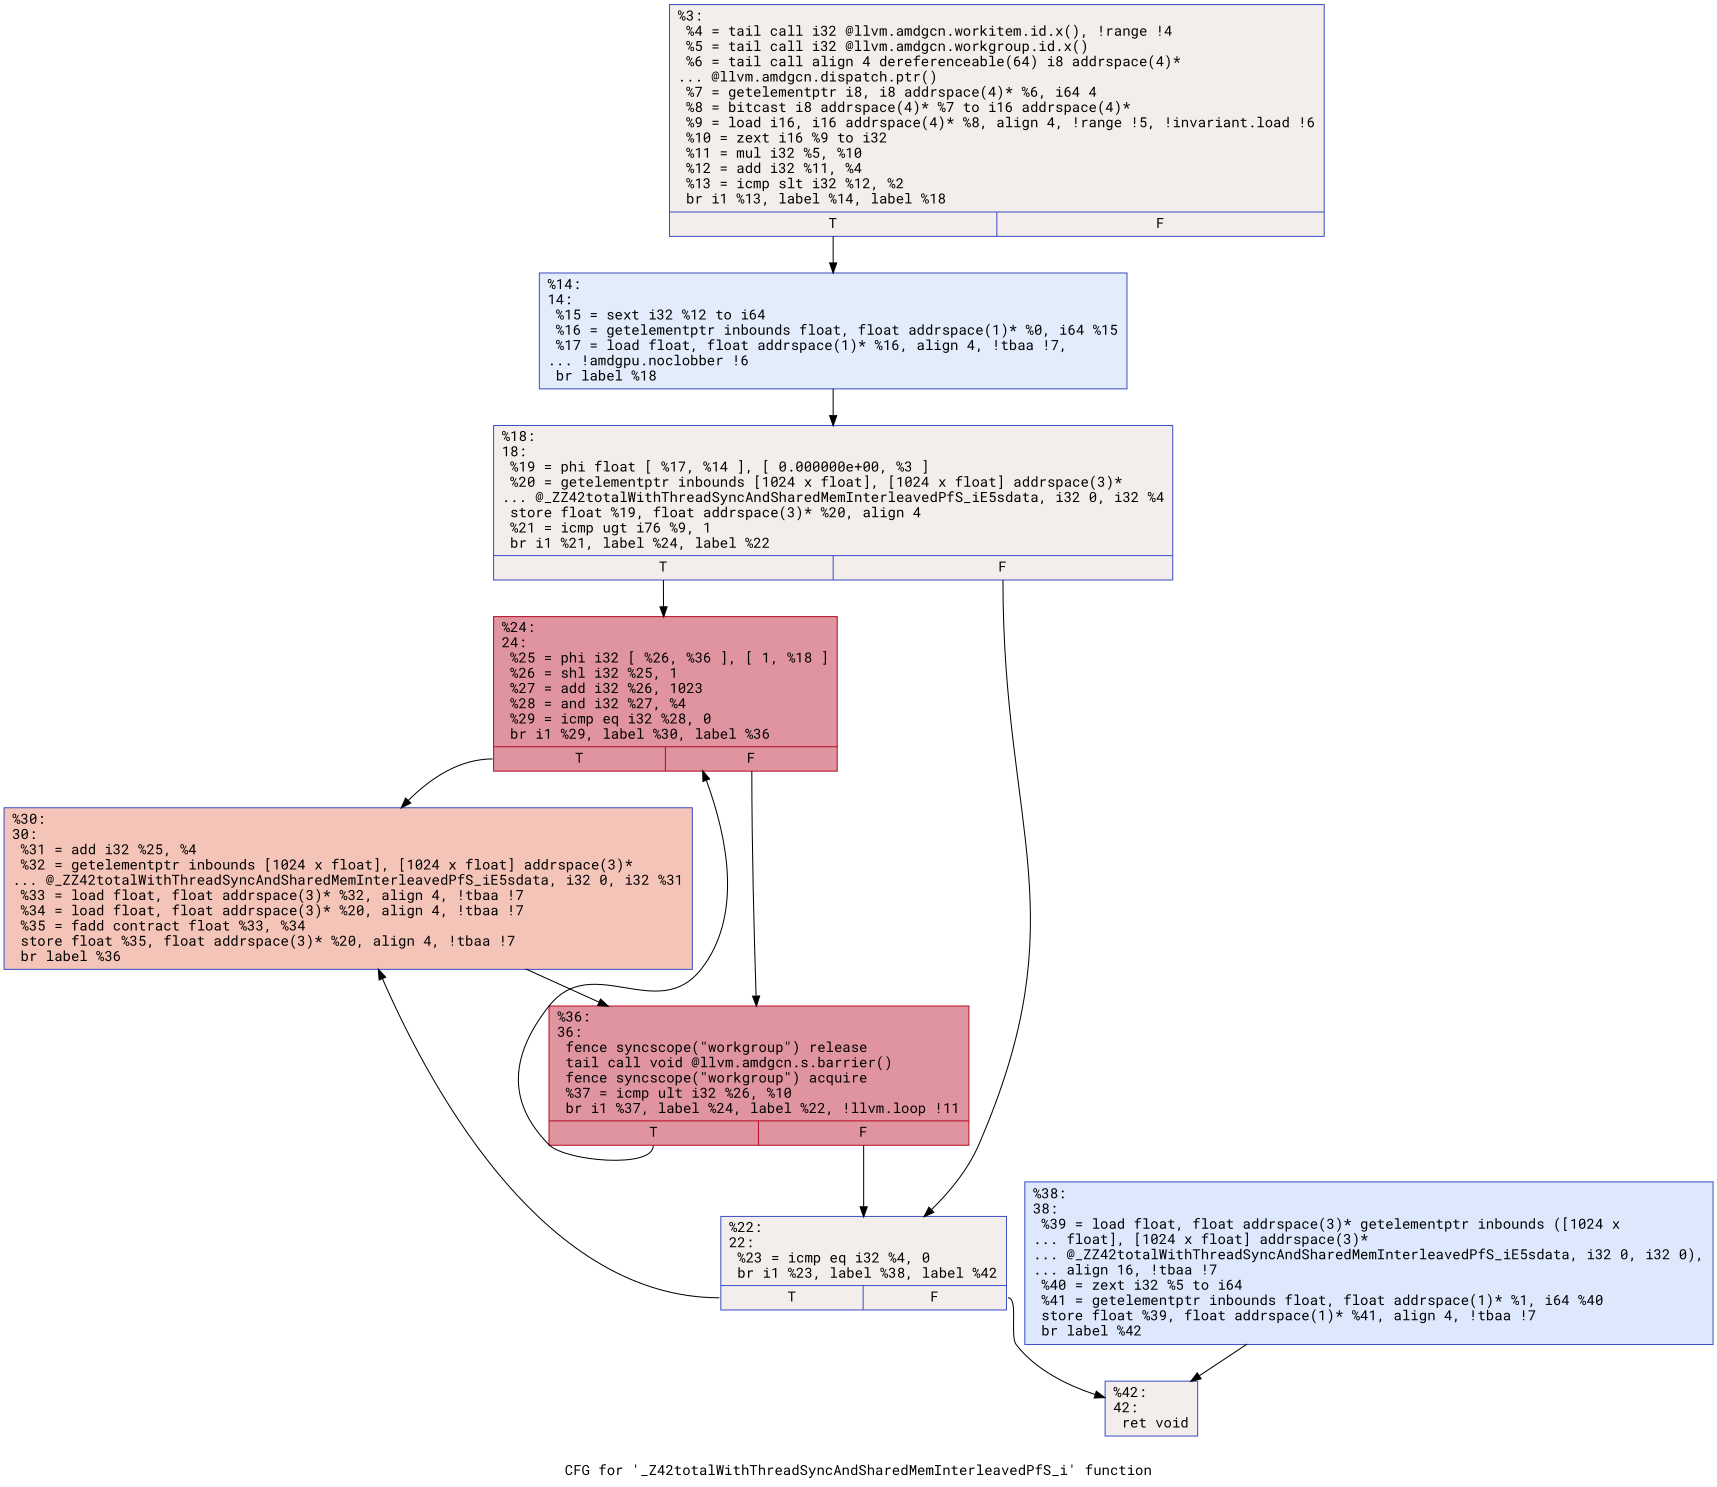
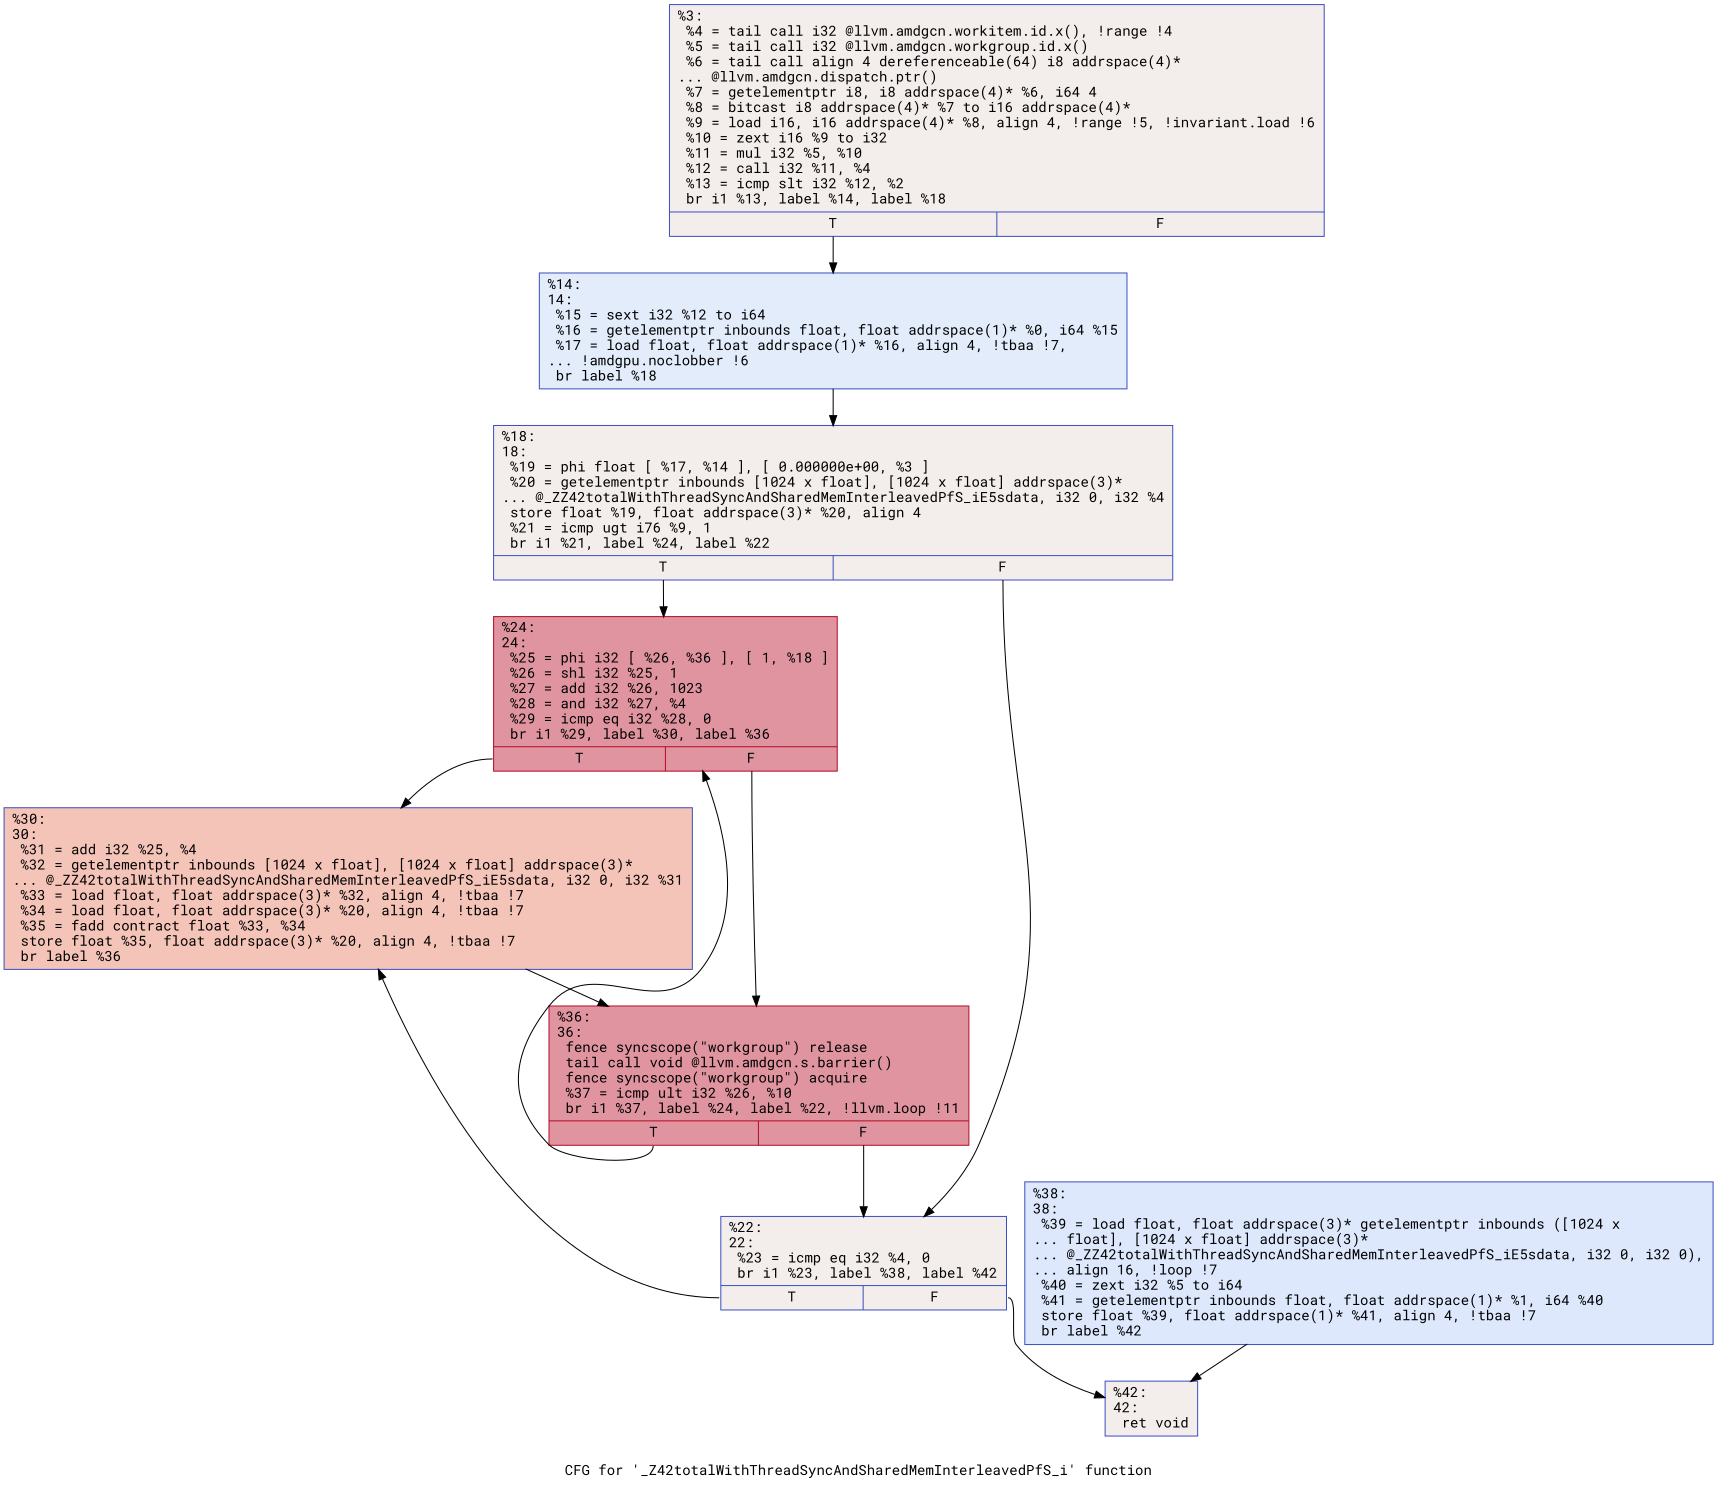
node "%3:": text "%12 = add i32 %11, %4" -> "%12 = call i32 %11, %4"
node "%38:": text "... align 16, !tbaa !7" -> "... align 16, !loop !7"
